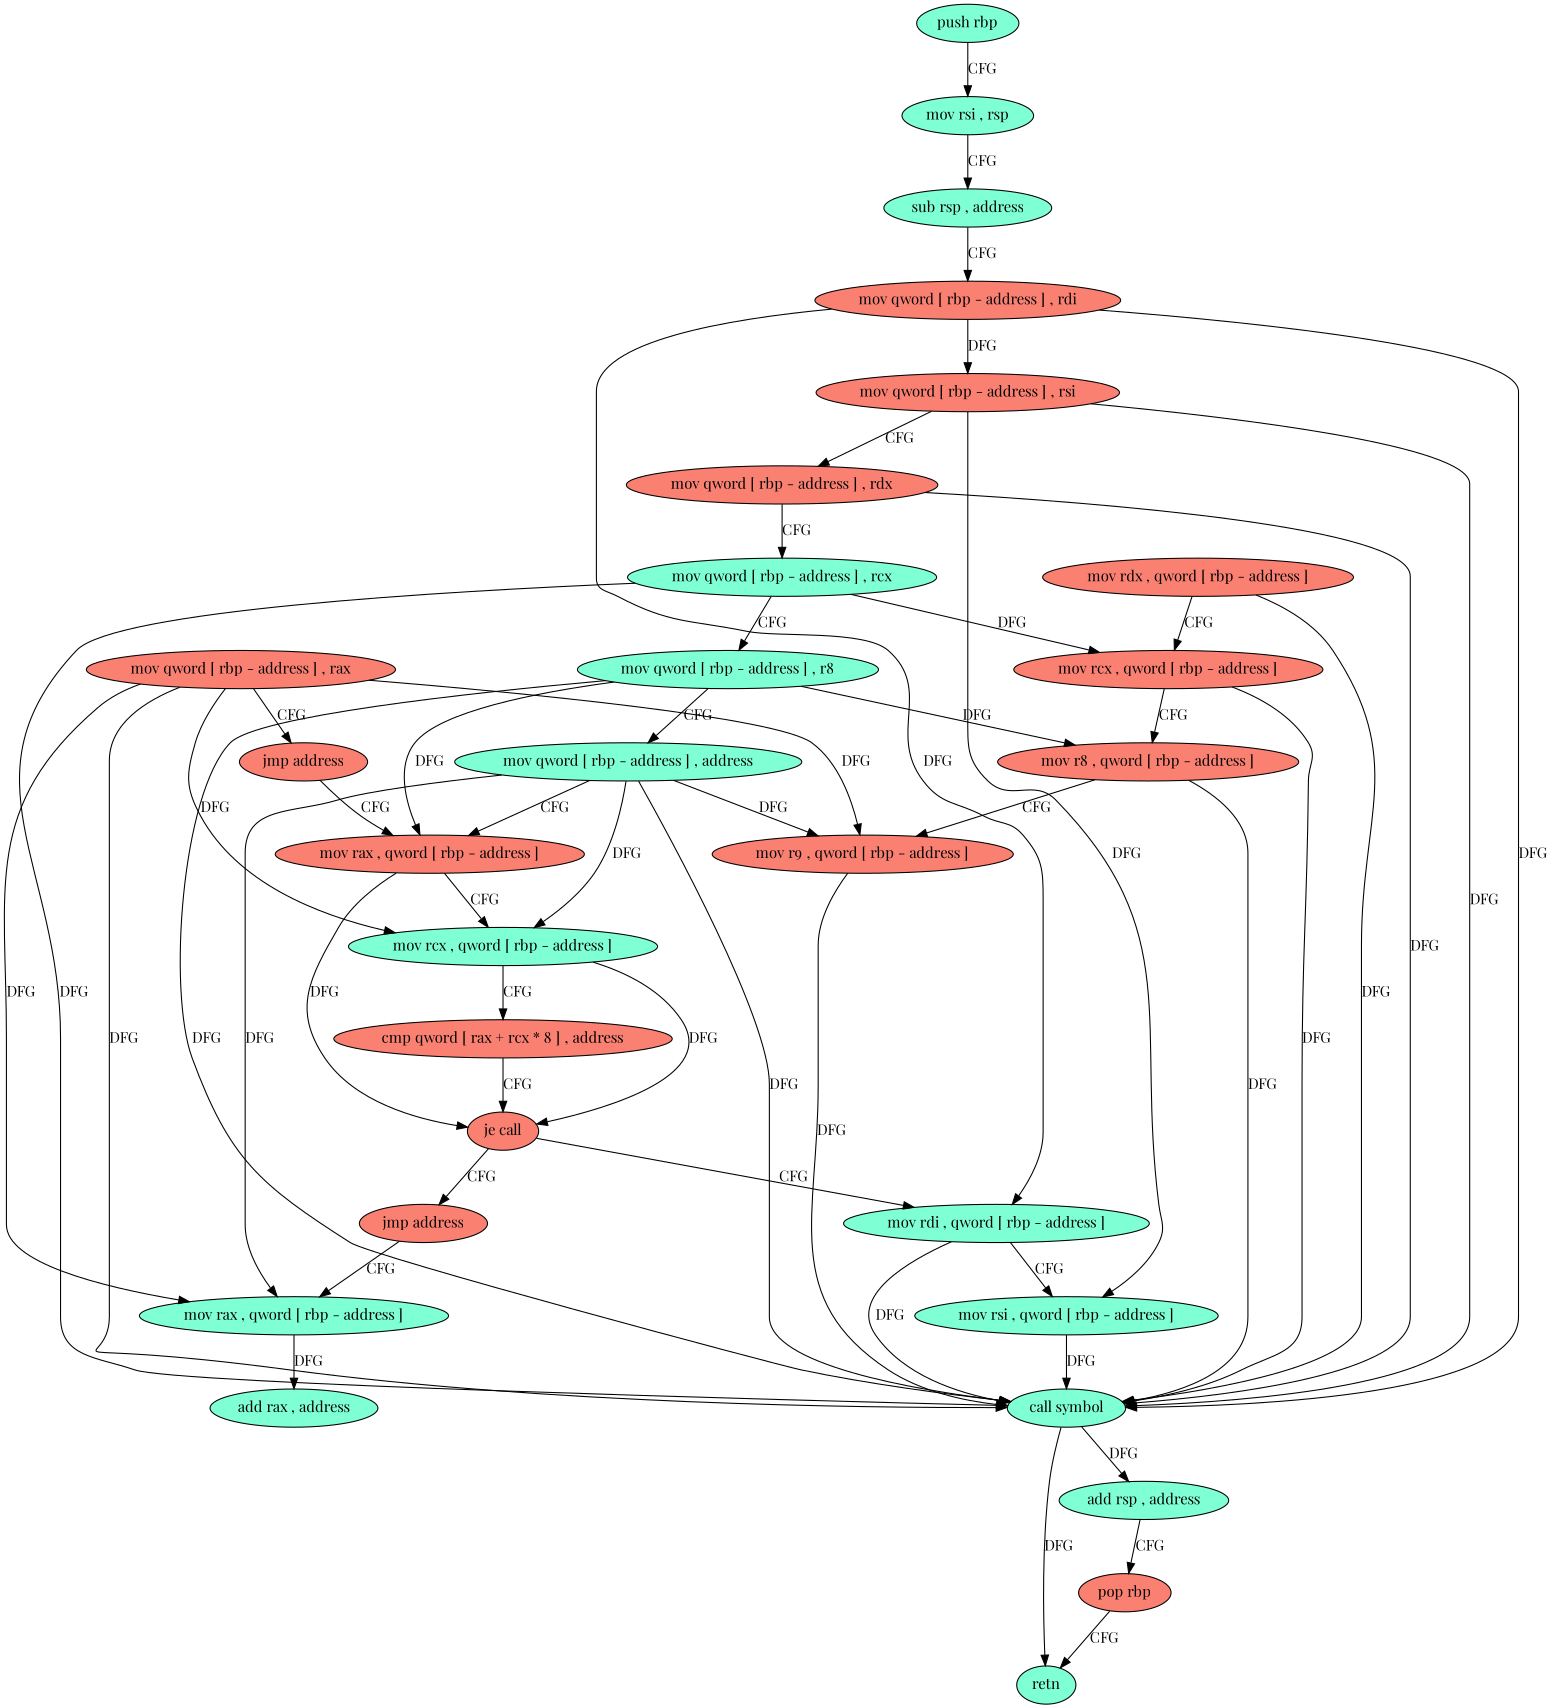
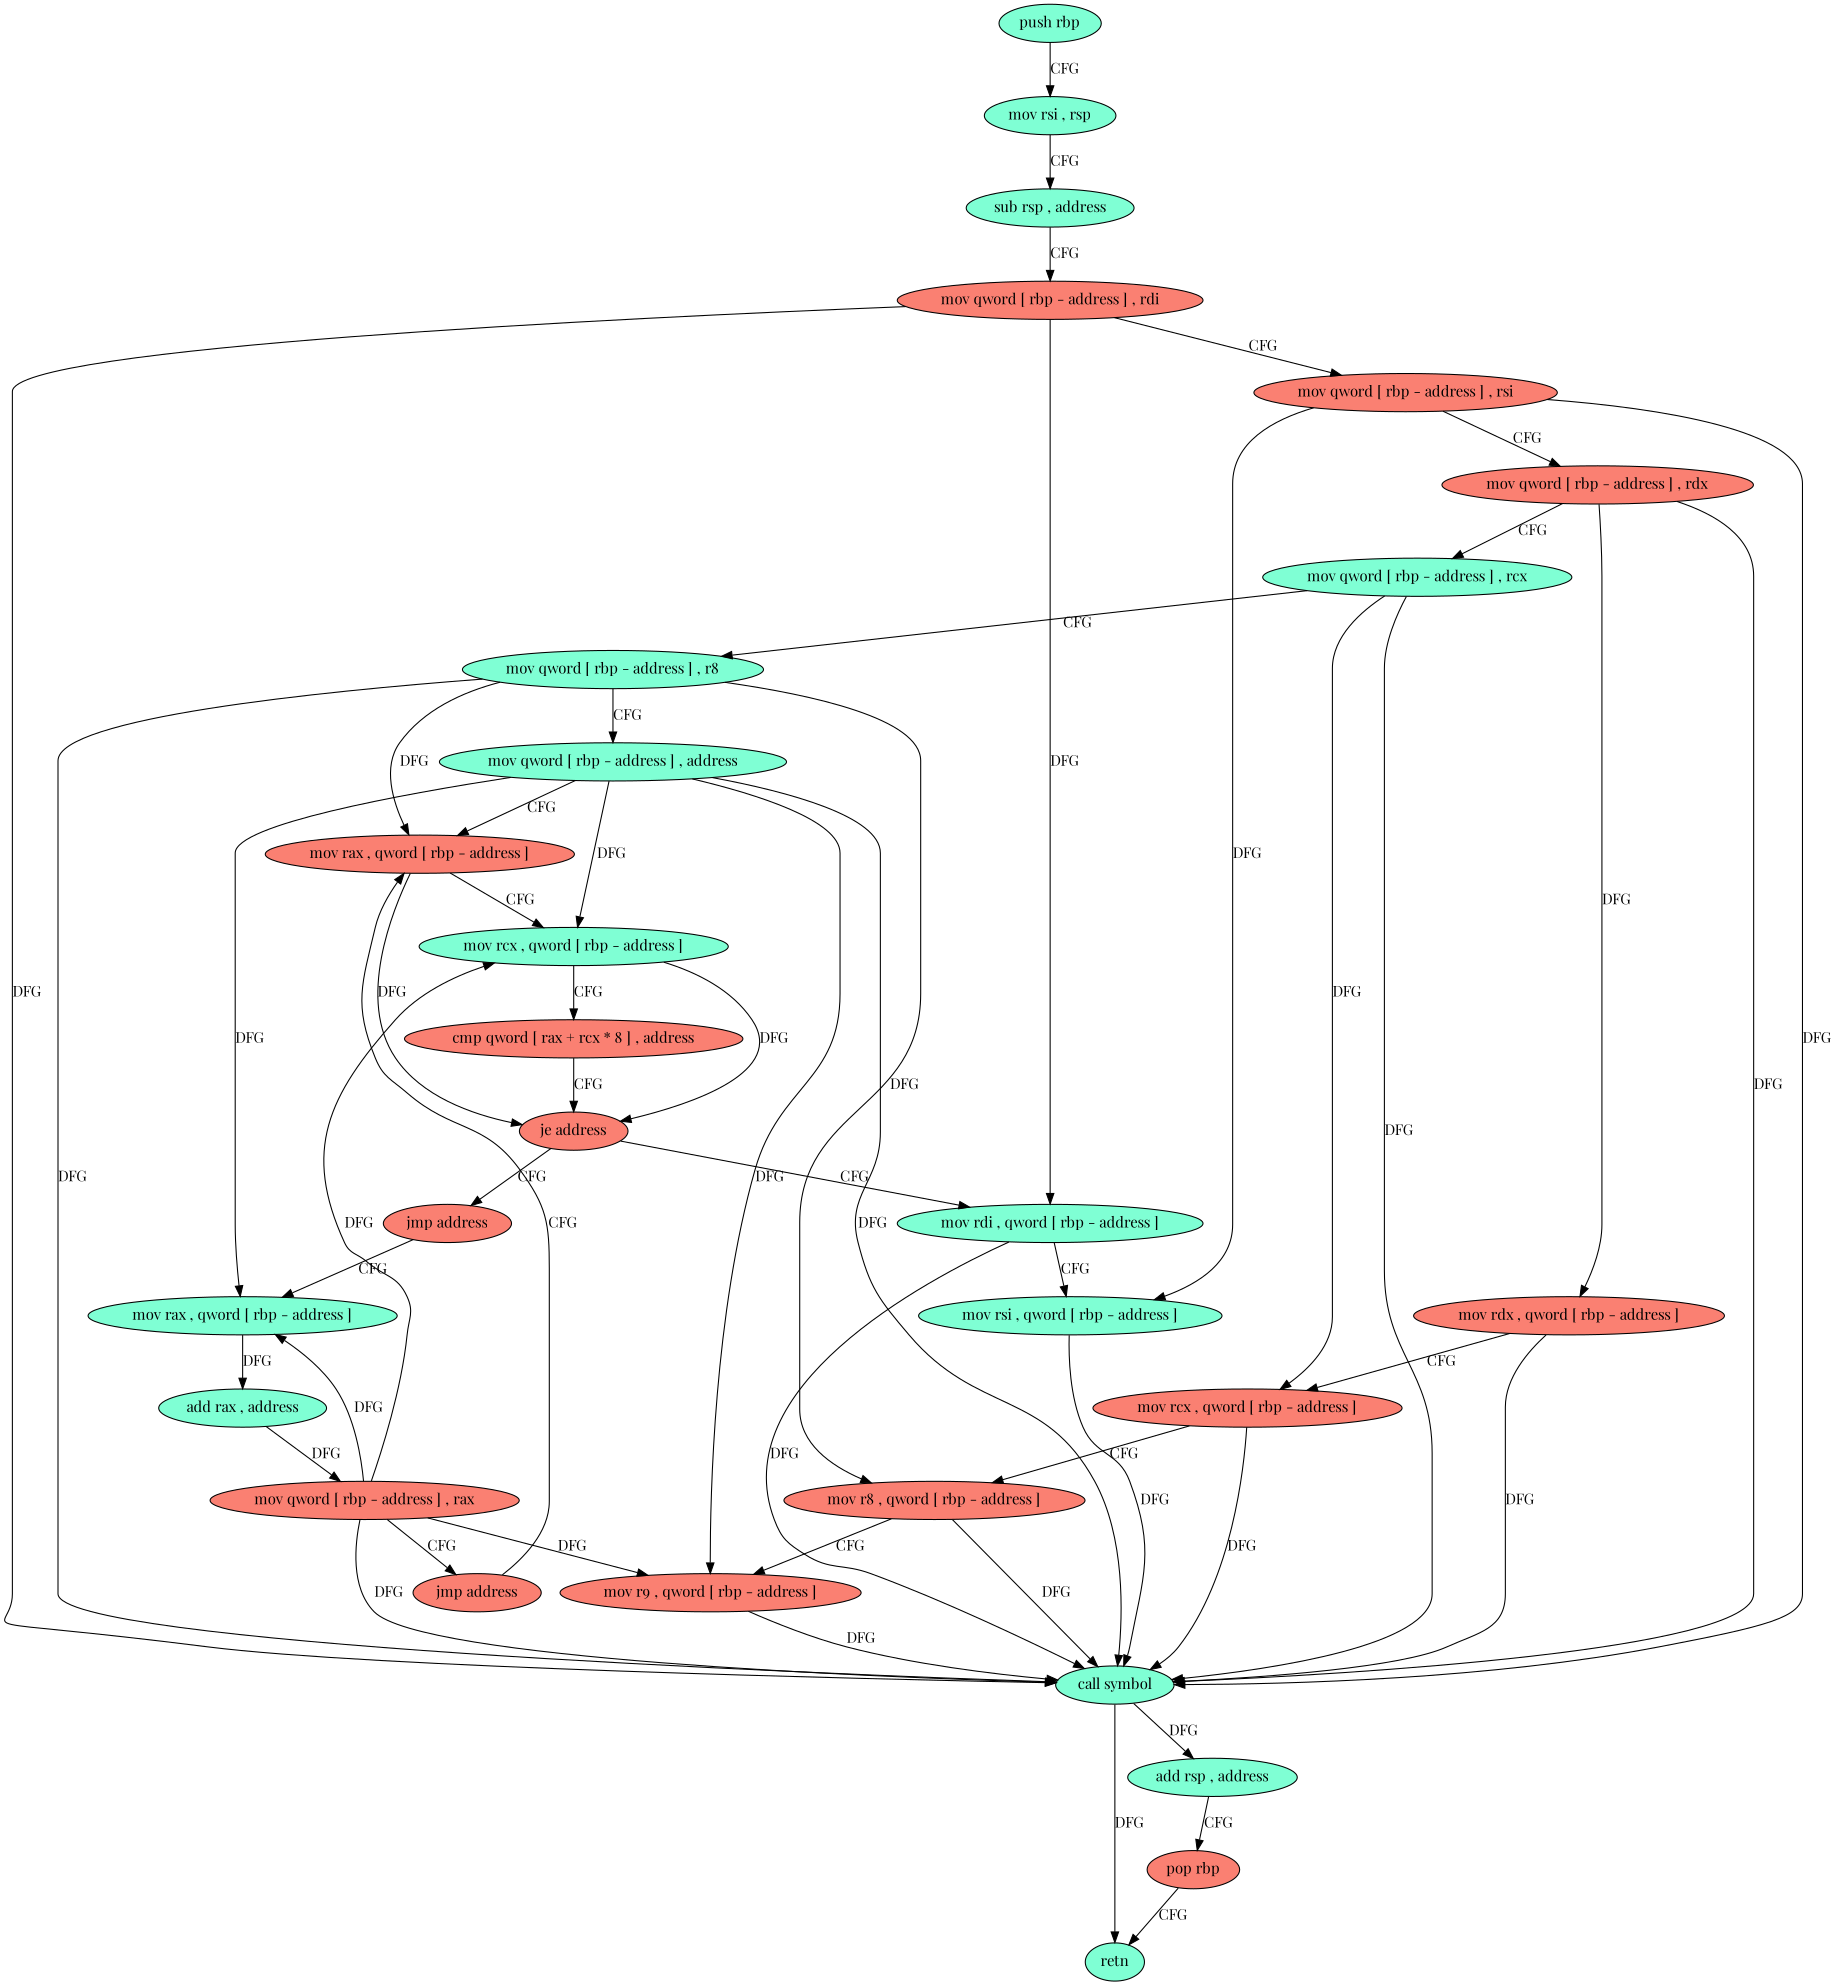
edge "mov qword [ rbp - address ] , rdi" -> "mov qword [ rbp - address ] , rsi": label "DFG" -> "CFG"
edge "mov qword [ rbp - address ] , rdx" -> "mov rdx , qword [ rbp - address ]": added, label "DFG"
node "je call": label "je call" -> "je address"
edge "add rax , address" -> "mov qword [ rbp - address ] , rax": added, label "DFG"
